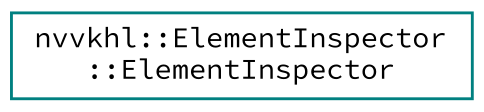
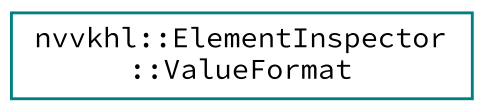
node "nvvkhl::ElementInspector ::ElementInspector": label "nvvkhl::ElementInspector ::ElementInspector" -> "nvvkhl::ElementInspector ::ValueFormat"
